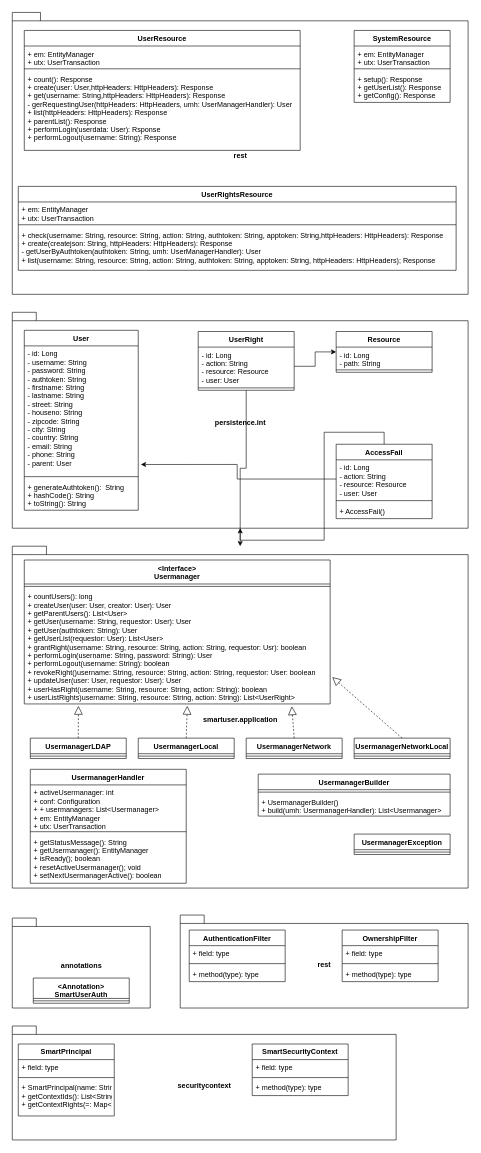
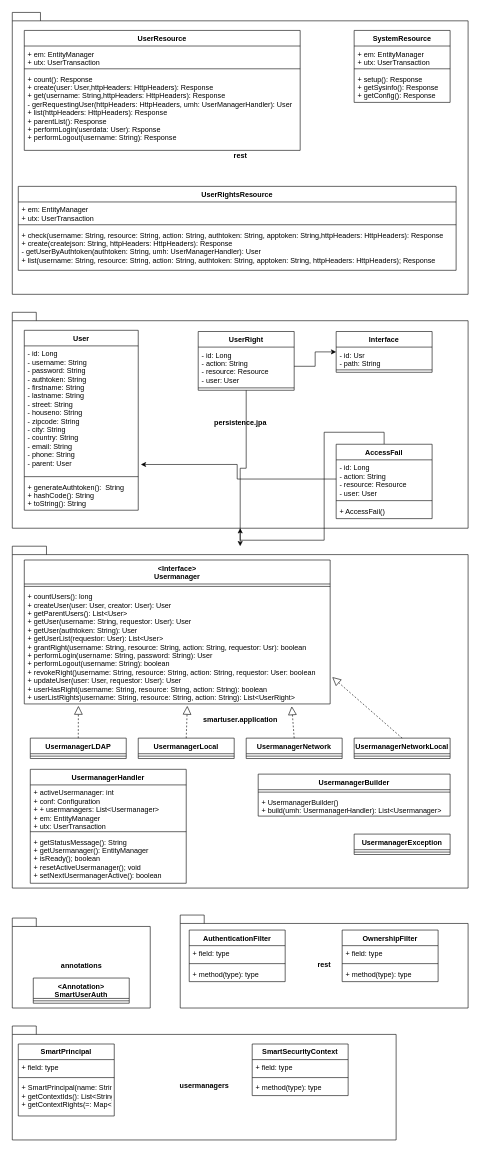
node "+ setup(): Response + getUserList(): Response + getConfig(): Response": label "+ setup(): Response + getUserList(): Response + getConfig(): Response" -> "+ setup(): Response + getSysinfo(): Response + getConfig(): Response"
node "Resource": label "Resource" -> "Interface"
node "- id: Long - path: String": label "- id: Long - path: String" -> "- id: Usr - path: String"
node "persistence.int": label "persistence.int" -> "persistence.jpa"
node "securitycontext": label "securitycontext" -> "usermanagers"
